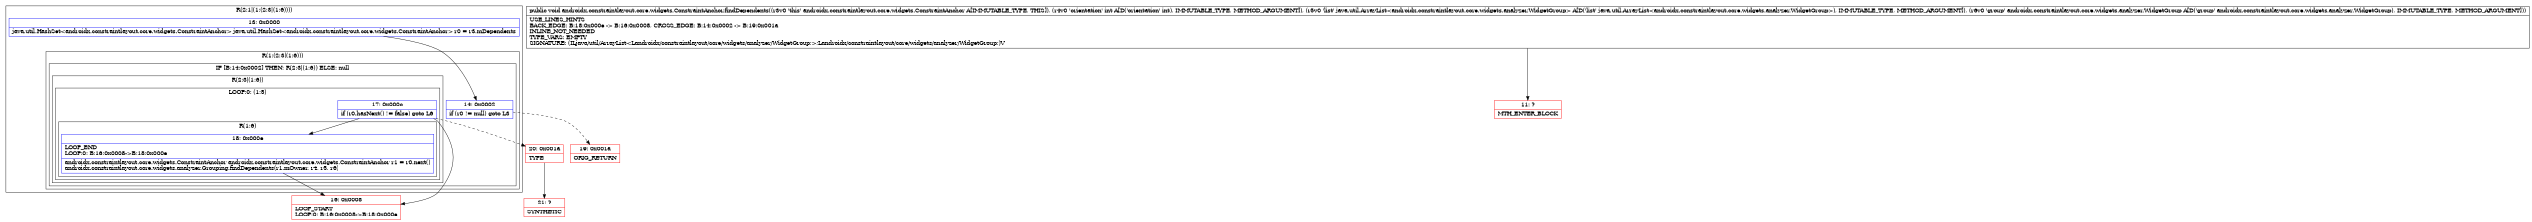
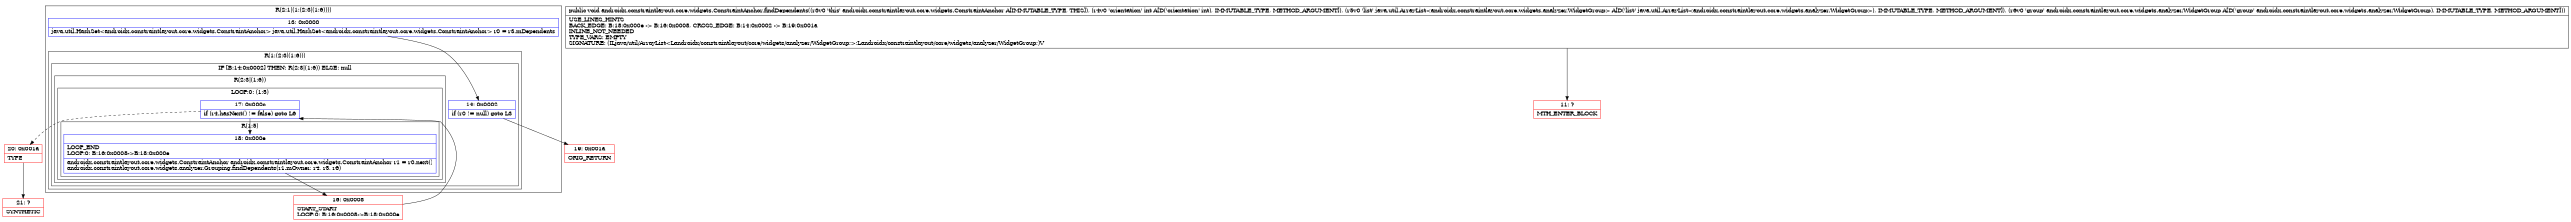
node "17: 0x000c": text "if (r0.hasNext() != false) goto L6" -> "if (r4.hasNext() != false) goto L6"
edge "14: 0x0002" -> "19: 0x001a": style dashed -> solid
cluster "R(1:6)": label "R(1:6)" -> "R(1:5)"
edge "17: 0x000c" -> "16: 0x0008": reversed
node "16: 0x0008": text "LOOP_START" -> "START_START"
